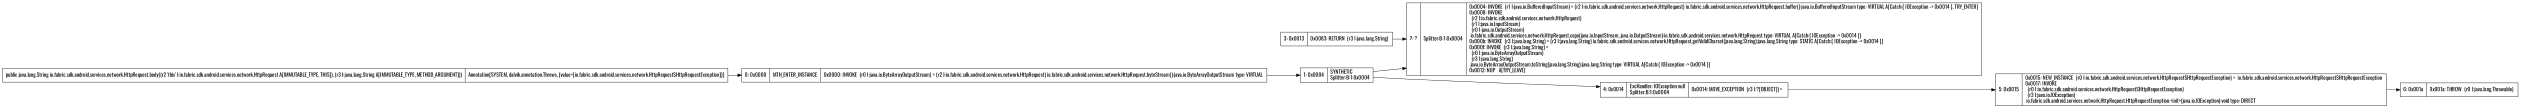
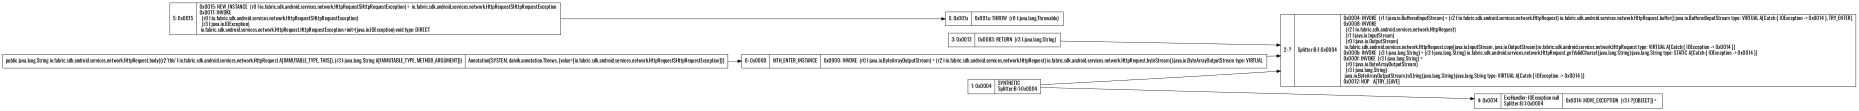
edge "0: 0x0000" -> "1: 0x0004": now "0: 0x0000" -> "2: ?"
edge "4: 0x0014" -> "5: 0x0015": removed
